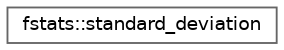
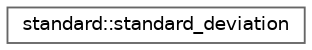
node "fstats::standard_deviation": label "fstats::standard_deviation" -> "standard::standard_deviation"
